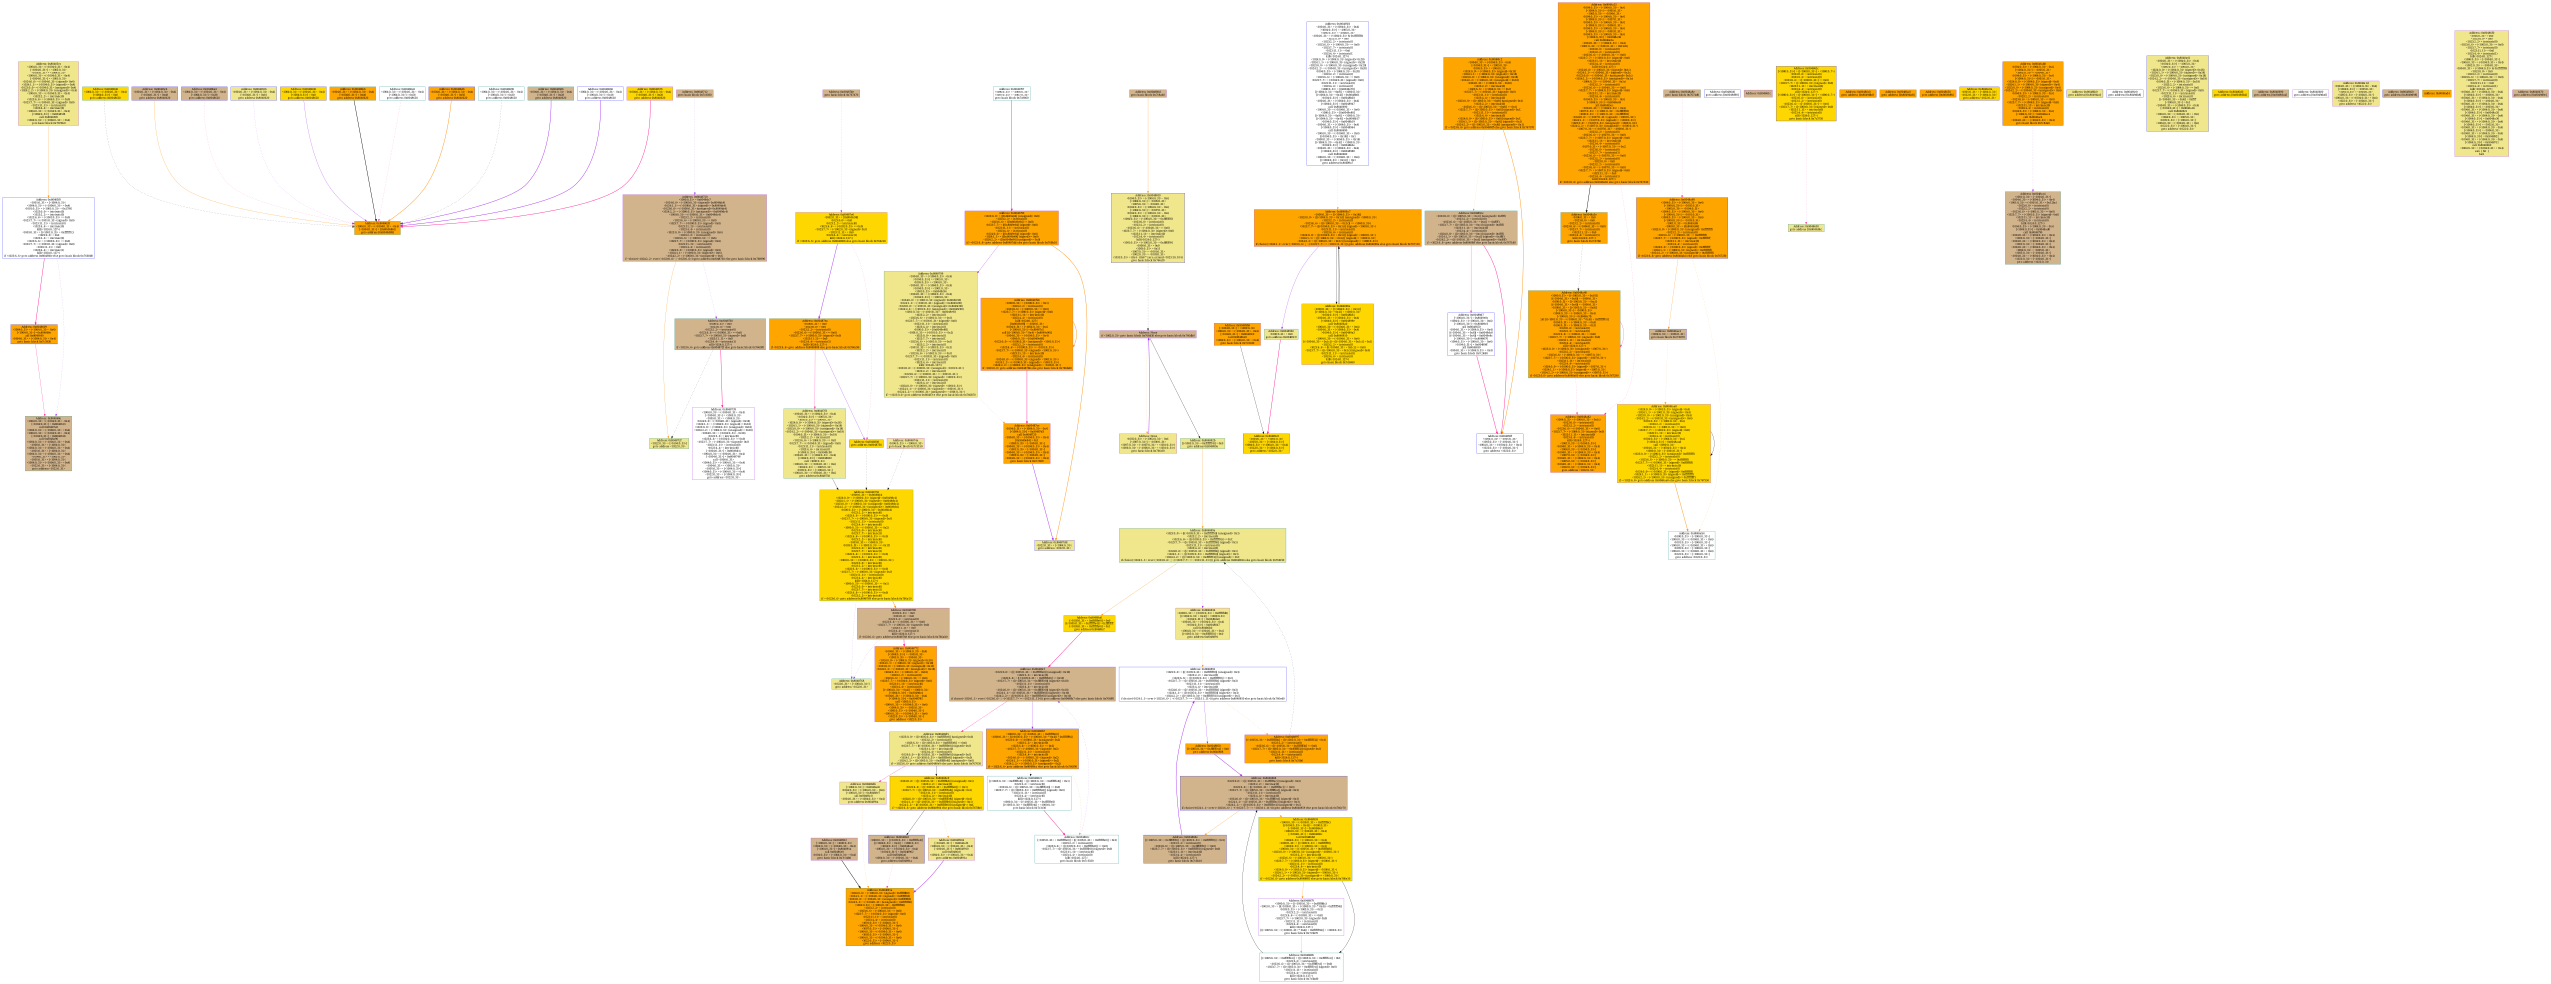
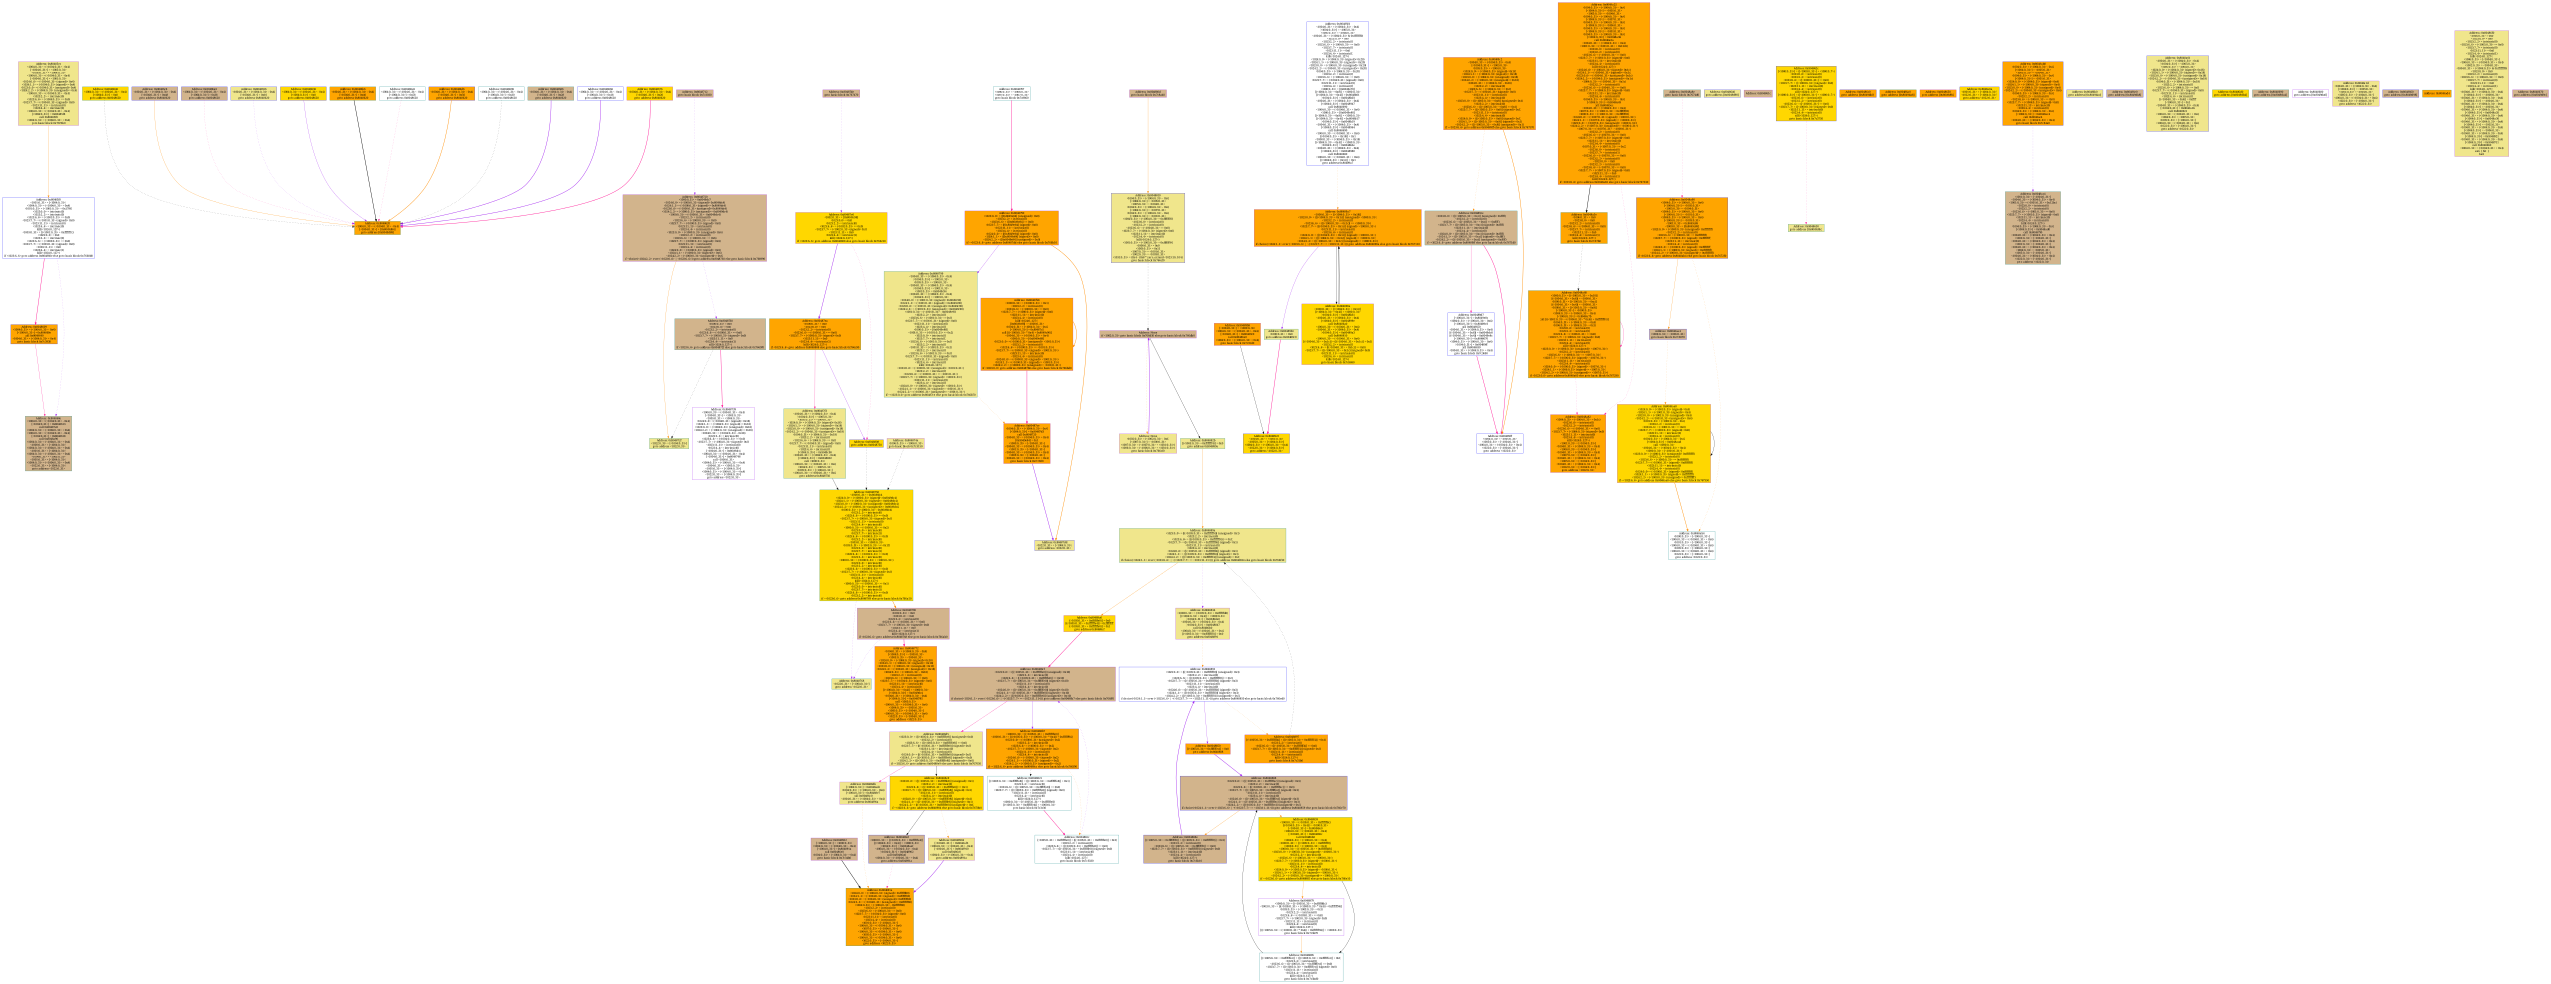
node "Address: 0x8048640 goto address [0x8049d90]": fillcolor white -> khaki
node "Address: 0x80486e0 goto address [0x8049db8]": fillcolor white -> tan
